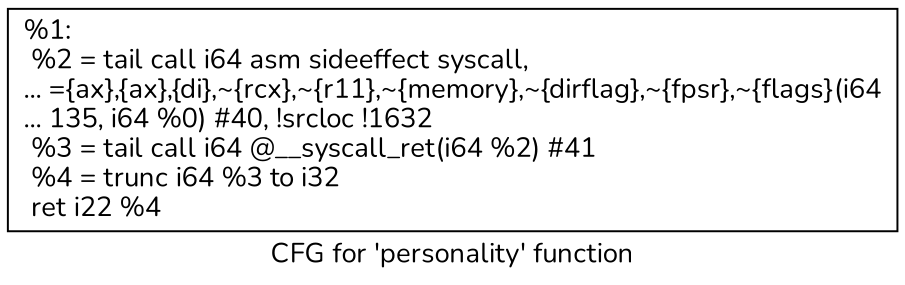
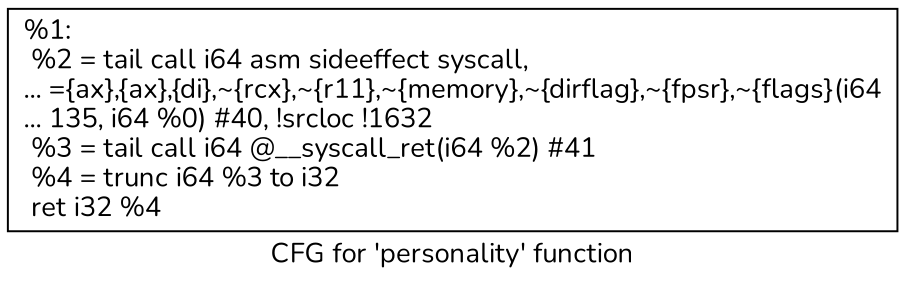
node "%1:": text "ret i22 %4" -> "ret i32 %4"
